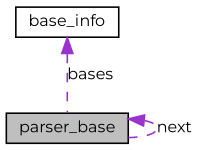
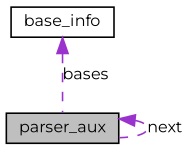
node "parser_base": label "parser_base" -> "parser_aux"
